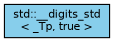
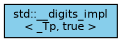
node "std::__digits_std < _Tp, true >": label "std::__digits_std < _Tp, true >" -> "std::__digits_impl < _Tp, true >"
